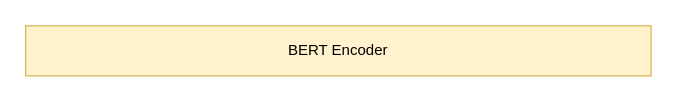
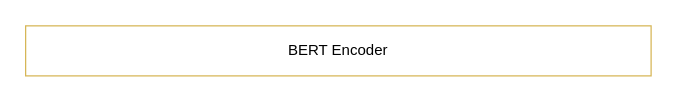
node "BERT Encoder": fillcolor #fff2cc -> #ffffff
